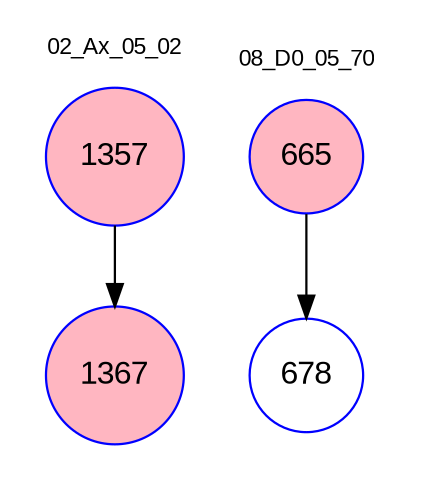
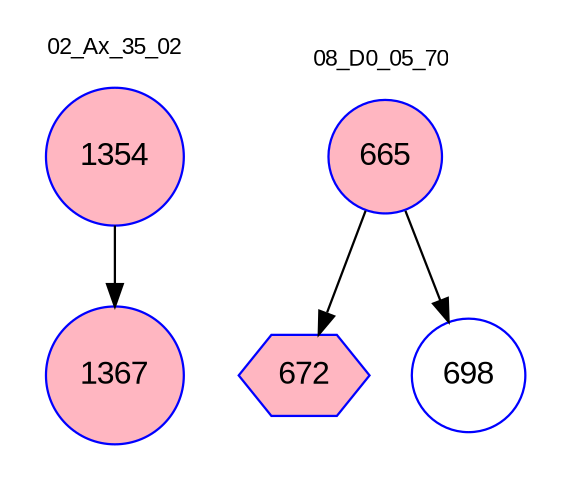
cluster "02_Ax_05_02": label "02_Ax_05_02" -> "02_Ax_35_02"
node "1357": label "1357" -> "1354"
node "672": added
node "678": label "678" -> "698"
